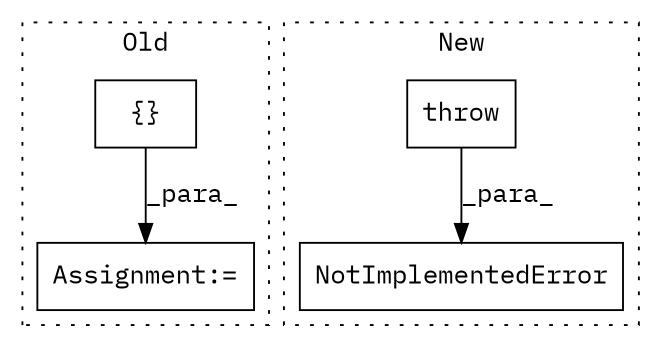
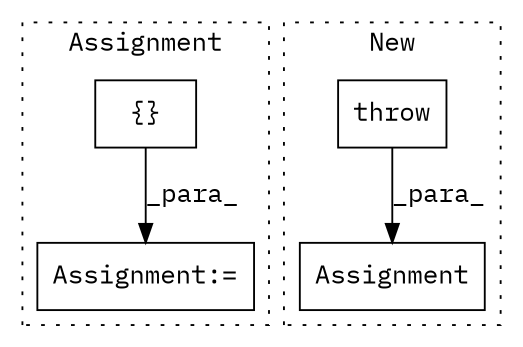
cluster "Old": label "Old" -> "Assignment"
node "NotImplementedError": label "NotImplementedError" -> "Assignment"
